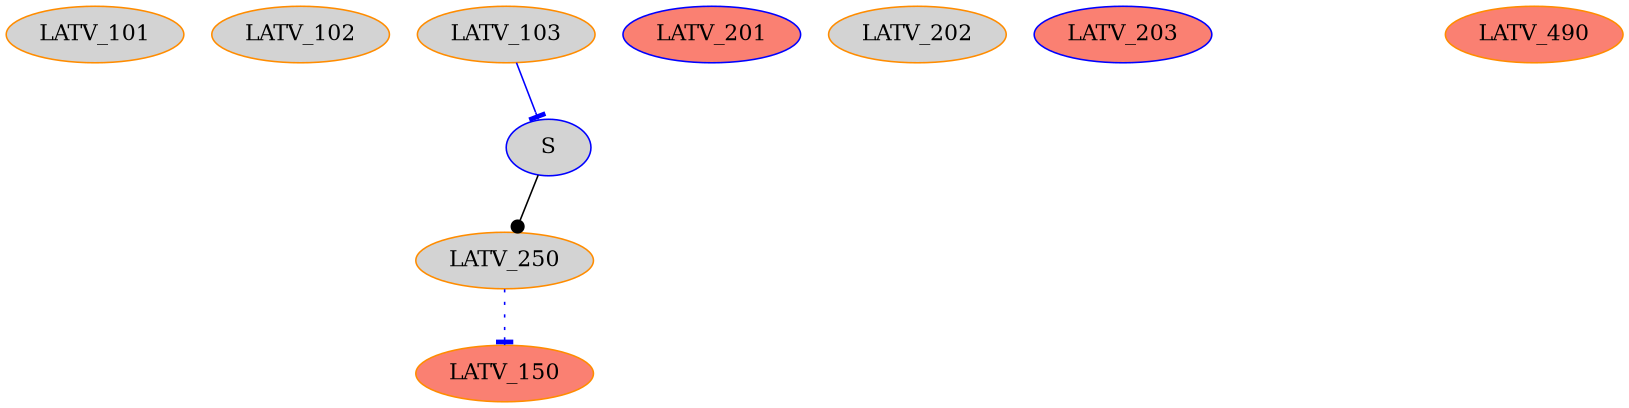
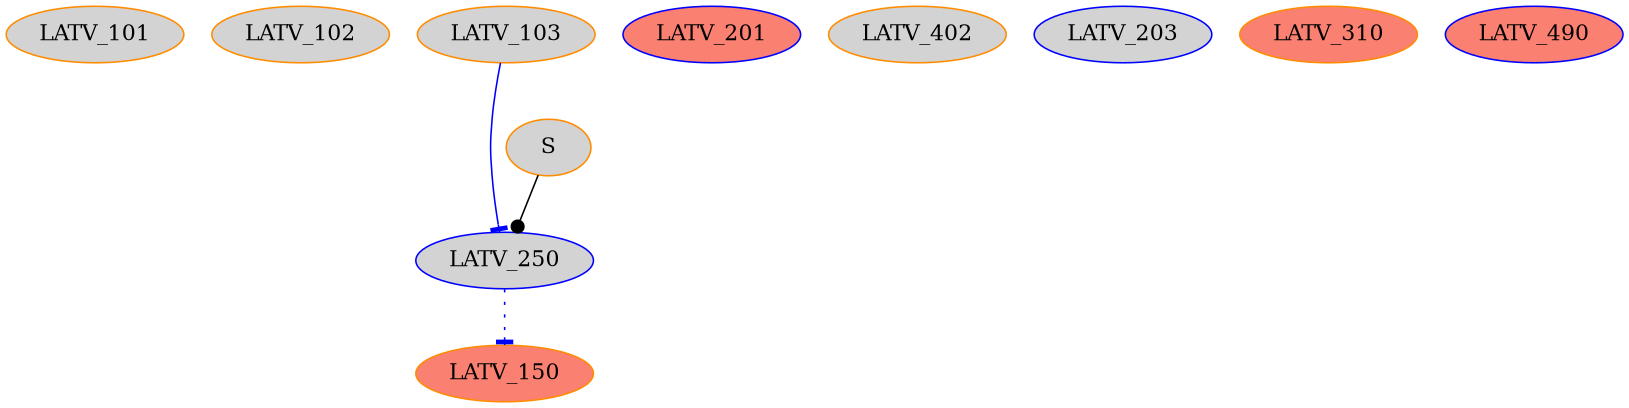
node "LATV_202": label "LATV_202" -> "LATV_402"
node "LATV_203": fillcolor salmon -> lightgrey
node "LATV_310": added
node "LATV_490": color darkorange -> blue
edge "LATV_103" -> "S": now "LATV_103" -> "LATV_250"
node "S": color blue -> darkorange
node "LATV_250": color darkorange -> blue
